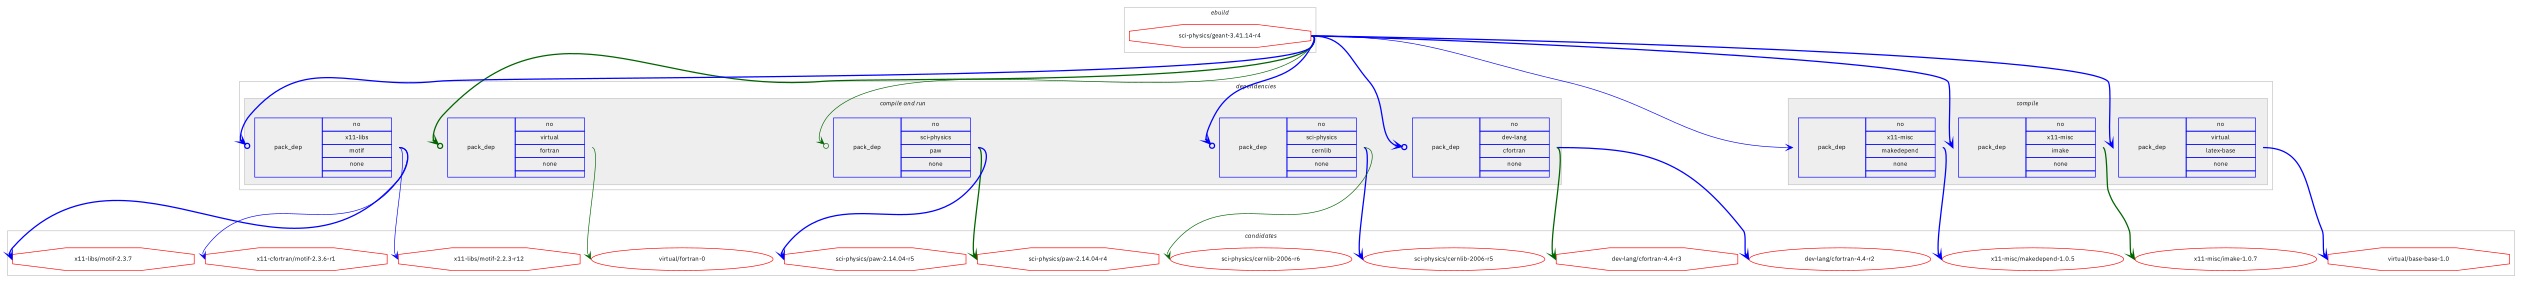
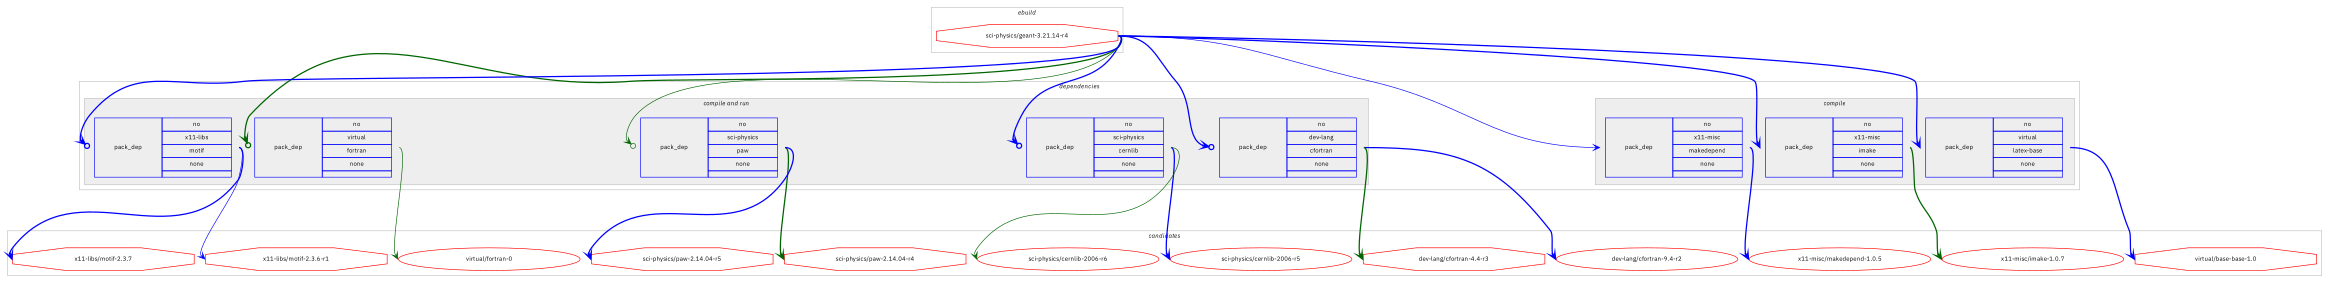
node "sci-physics/geant-3.41.14-r4": label "sci-physics/geant-3.41.14-r4" -> "sci-physics/geant-3.21.14-r4"
node "x11-cfortran/motif-2.3.6-r1": label "x11-cfortran/motif-2.3.6-r1" -> "x11-libs/motif-2.3.6-r1"
node "x11-libs/motif-2.2.3-r12": removed
node "dev-lang/cfortran-4.4-r2": label "dev-lang/cfortran-4.4-r2" -> "dev-lang/cfortran-9.4-r2"
